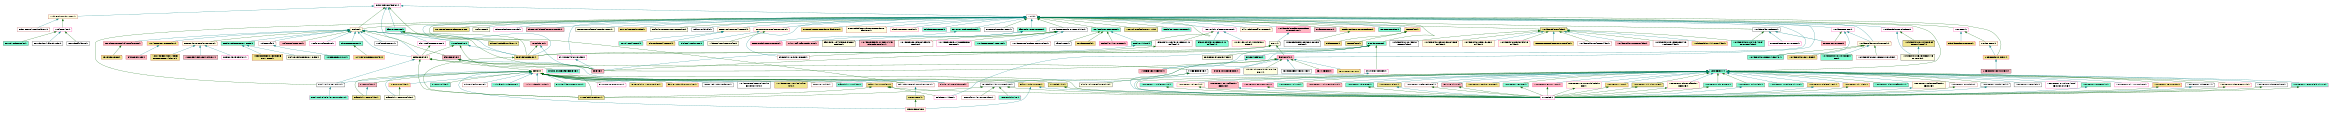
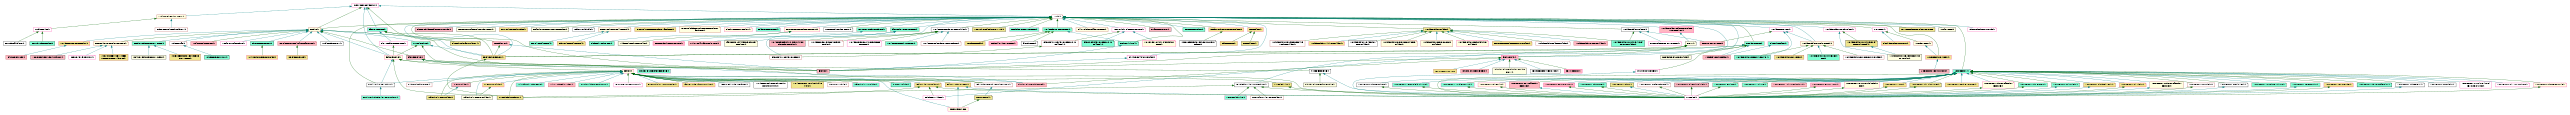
node "SoundSubmixGraphNode.h": removed
edge "BlueprintEditor.h" -> "PreviewScene.h": removed
node "TextureVolume.h": label "TextureVolume.h" -> "ActorFactoryDirectionalLight.h"
